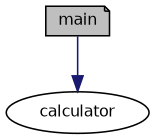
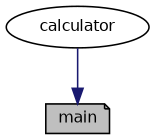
edge "main" -> "calculator": reversed
